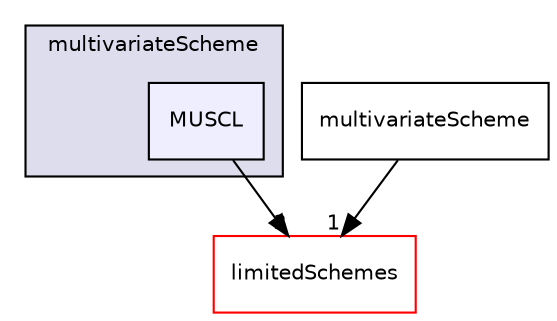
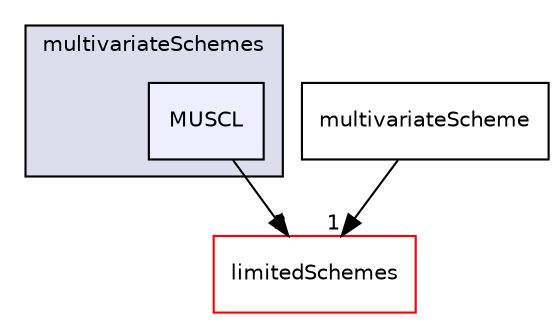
cluster "multivariateScheme": label "multivariateScheme" -> "multivariateSchemes"
